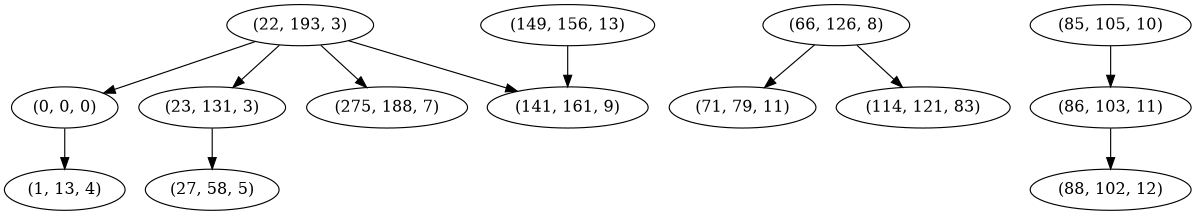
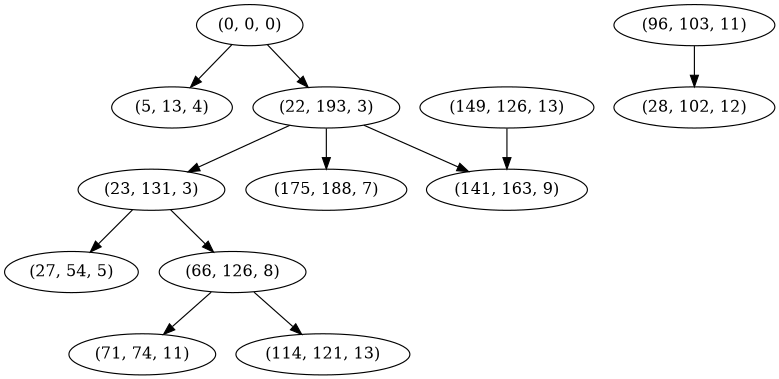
node "(149, 156, 13)": label "(149, 156, 13)" -> "(149, 126, 13)"
node "(85, 105, 10)": removed
edge "(22, 193, 3)" -> "(0, 0, 0)": reversed
node "(275, 188, 7)": label "(275, 188, 7)" -> "(175, 188, 7)"
node "(141, 161, 9)": label "(141, 161, 9)" -> "(141, 163, 9)"
node "(71, 79, 11)": label "(71, 79, 11)" -> "(71, 74, 11)"
node "(114, 121, 83)": label "(114, 121, 83)" -> "(114, 121, 13)"
node "(86, 103, 11)": label "(86, 103, 11)" -> "(96, 103, 11)"
node "(1, 13, 4)": label "(1, 13, 4)" -> "(5, 13, 4)"
node "(27, 58, 5)": label "(27, 58, 5)" -> "(27, 54, 5)"
node "(88, 102, 12)": label "(88, 102, 12)" -> "(28, 102, 12)"
edge "(23, 131, 3)" -> "(66, 126, 8)": added
